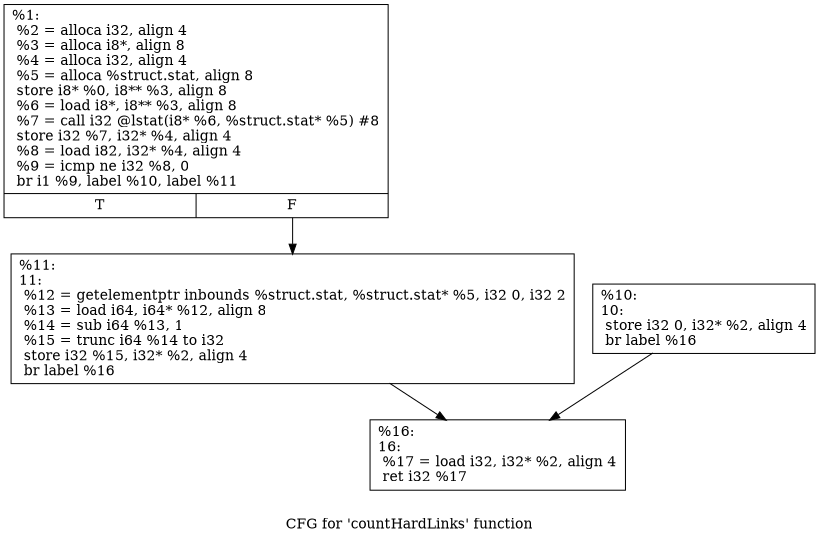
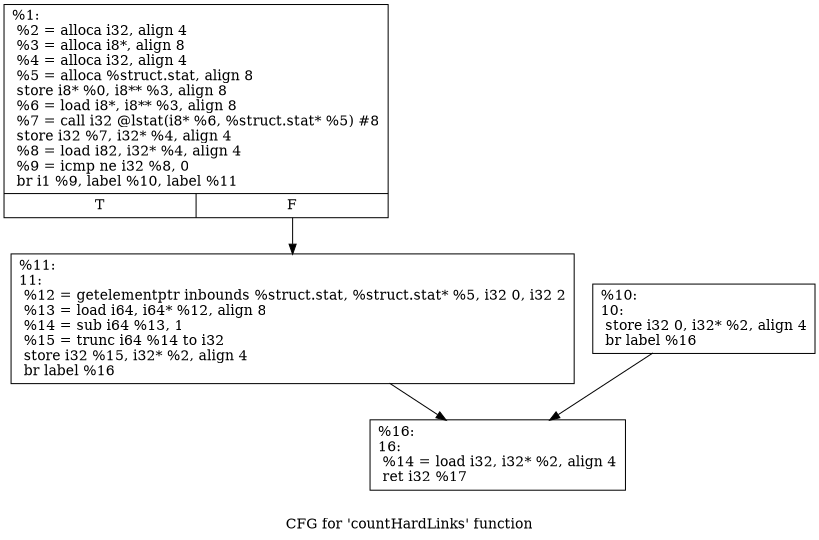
node "%16:": text "%17 = load i32, i32* %2, align 4" -> "%14 = load i32, i32* %2, align 4"
